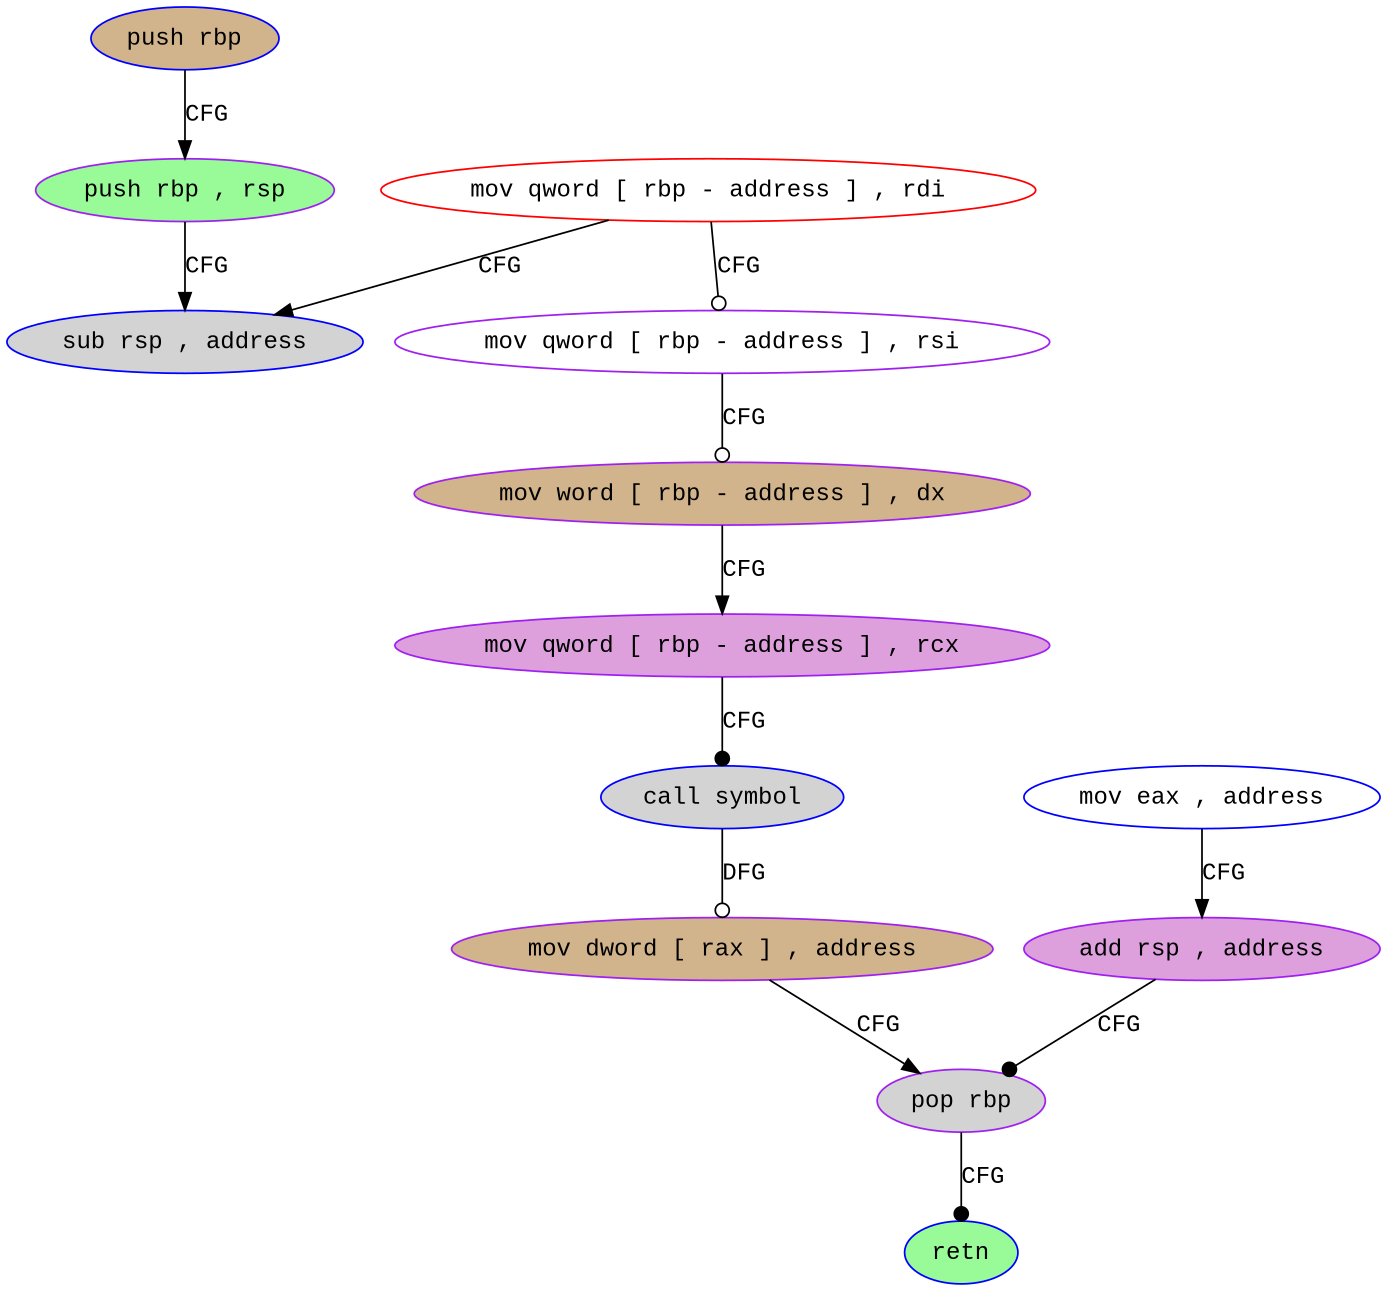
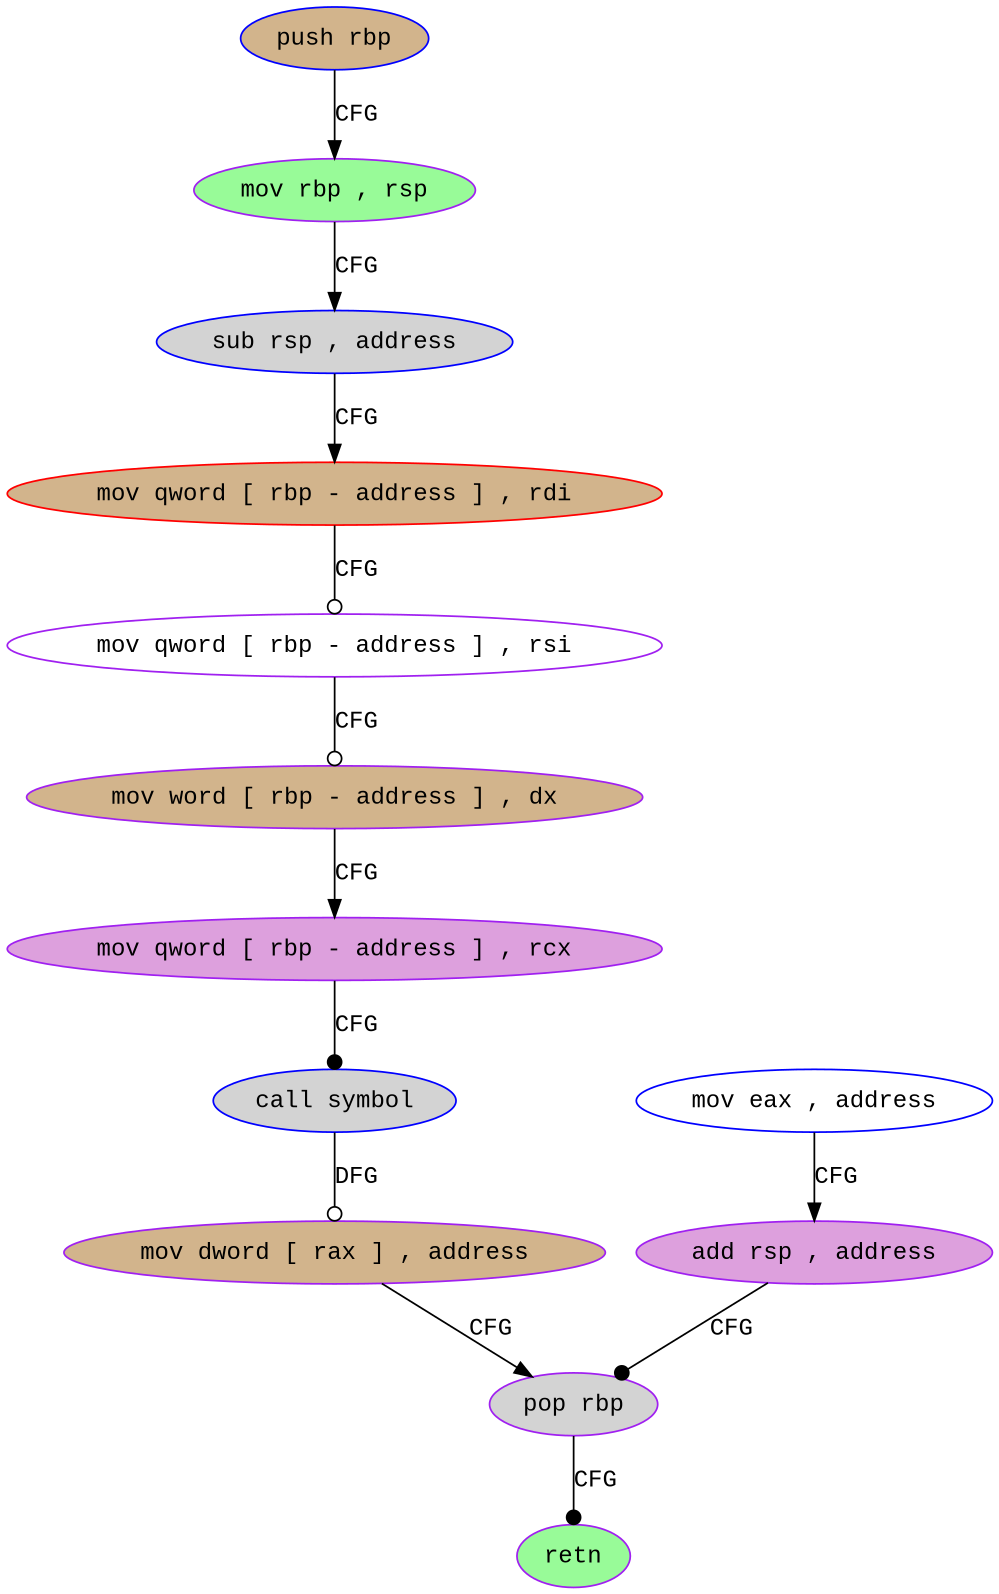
node "push rbp , rsp": label "push rbp , rsp" -> "mov rbp , rsp"
node "mov qword [ rbp - address ] , rdi": fillcolor white -> tan
edge "mov qword [ rbp - address ] , rdi" -> "sub rsp , address": reversed
node "retn": color blue -> purple
